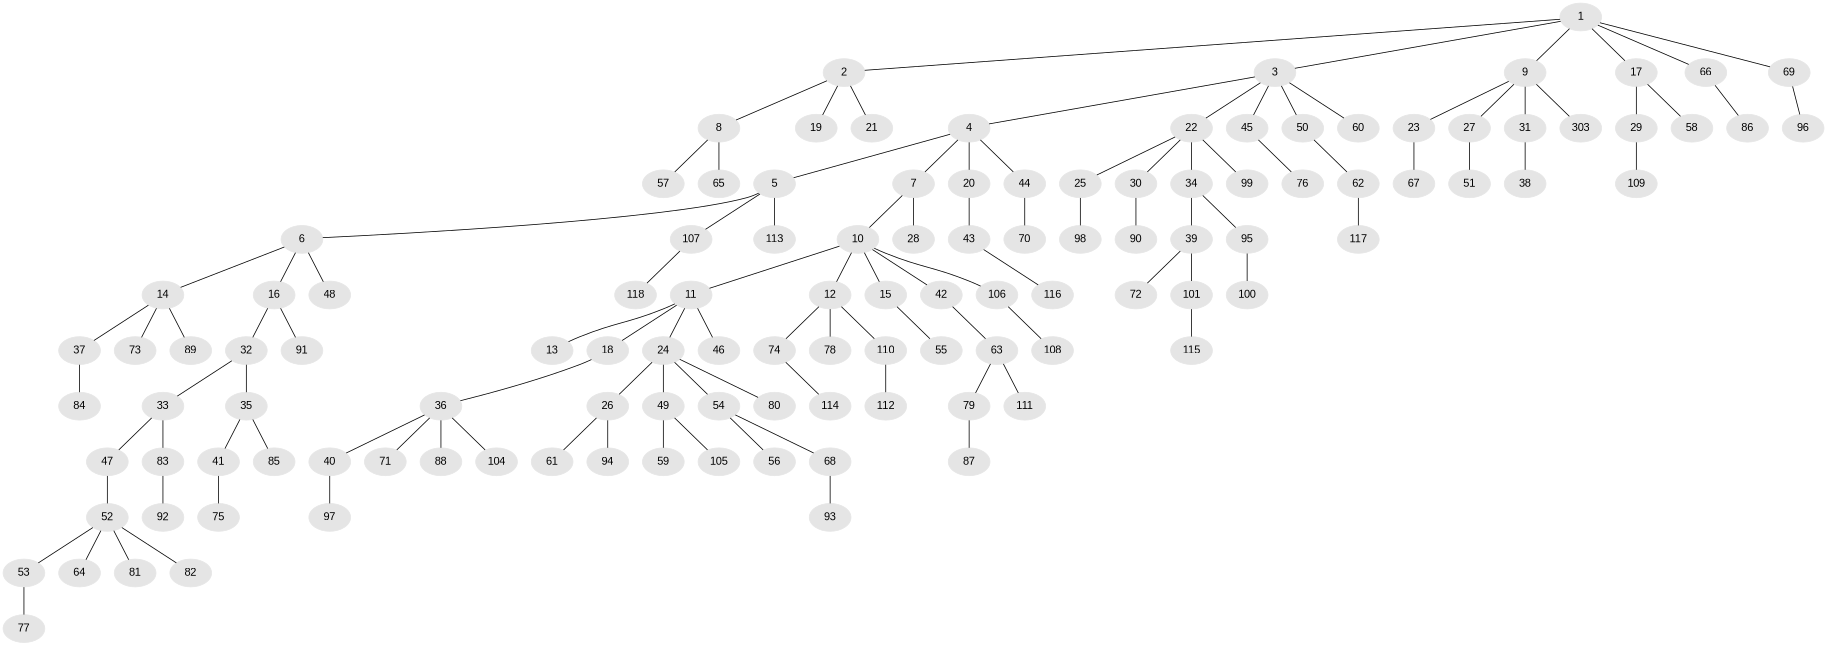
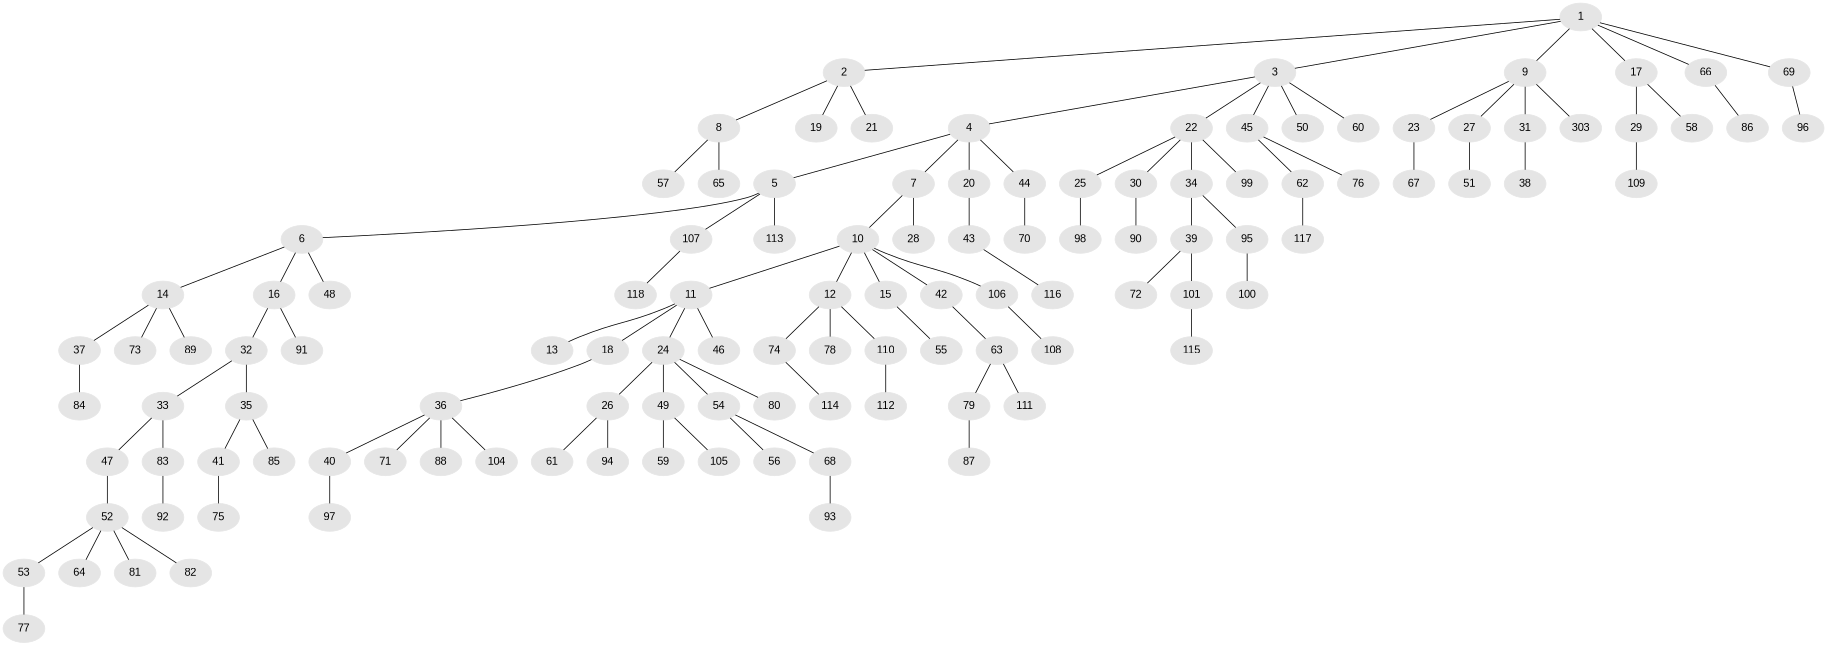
edge "50" -- "62": now "45" -- "62"
